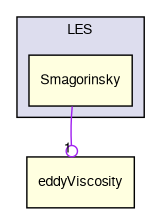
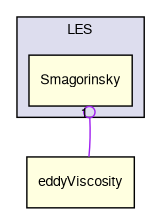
edge "Smagorinsky" -> "eddyViscosity": reversed
